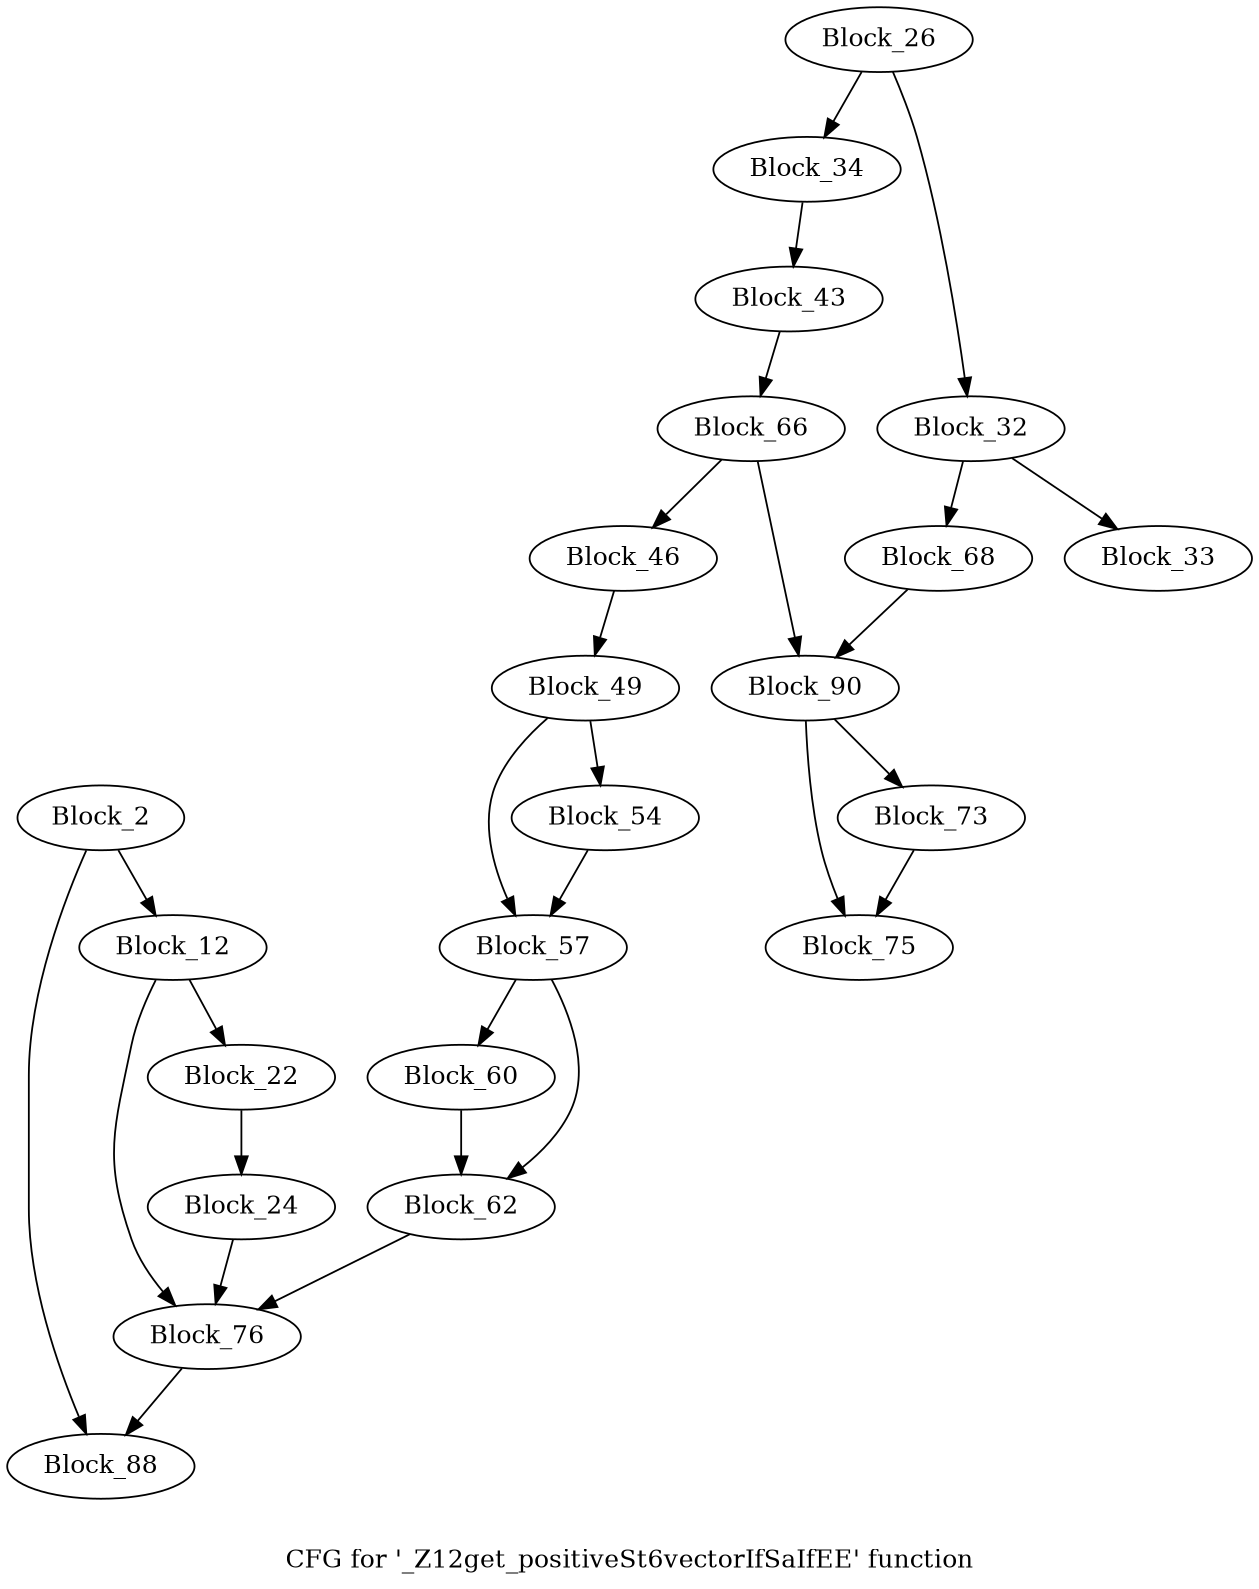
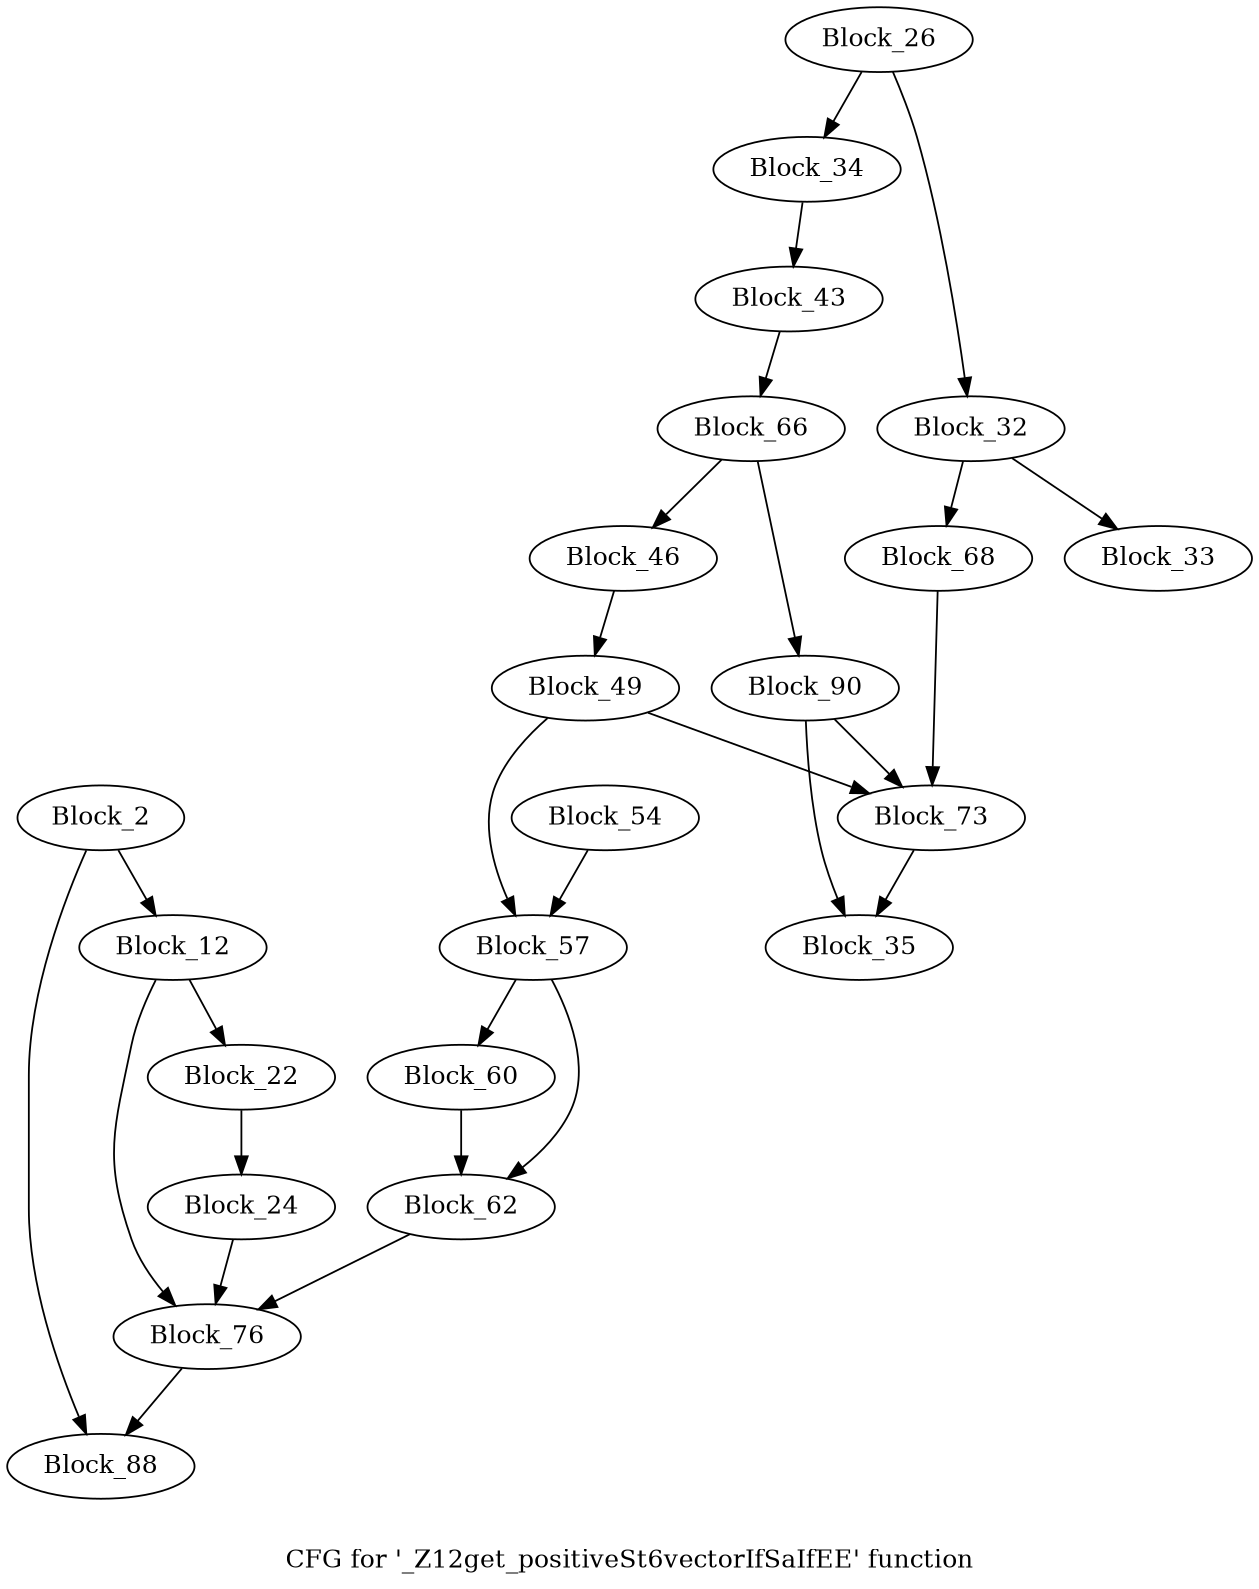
edge "Block_68" -> "Block_90": now "Block_68" -> "Block_73"
edge "Block_49" -> "Block_54": now "Block_49" -> "Block_73"
node "Block_75": label "Block_75" -> "Block_35"
